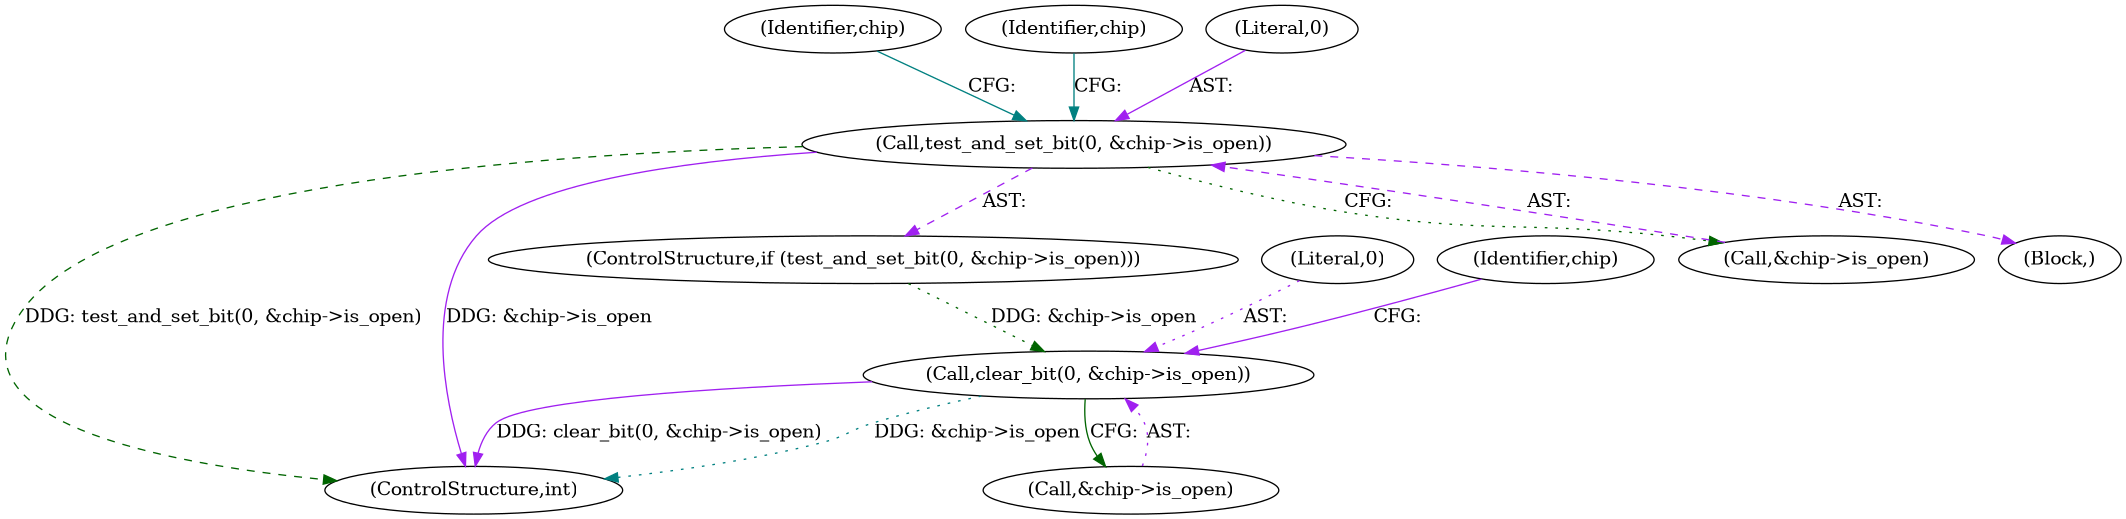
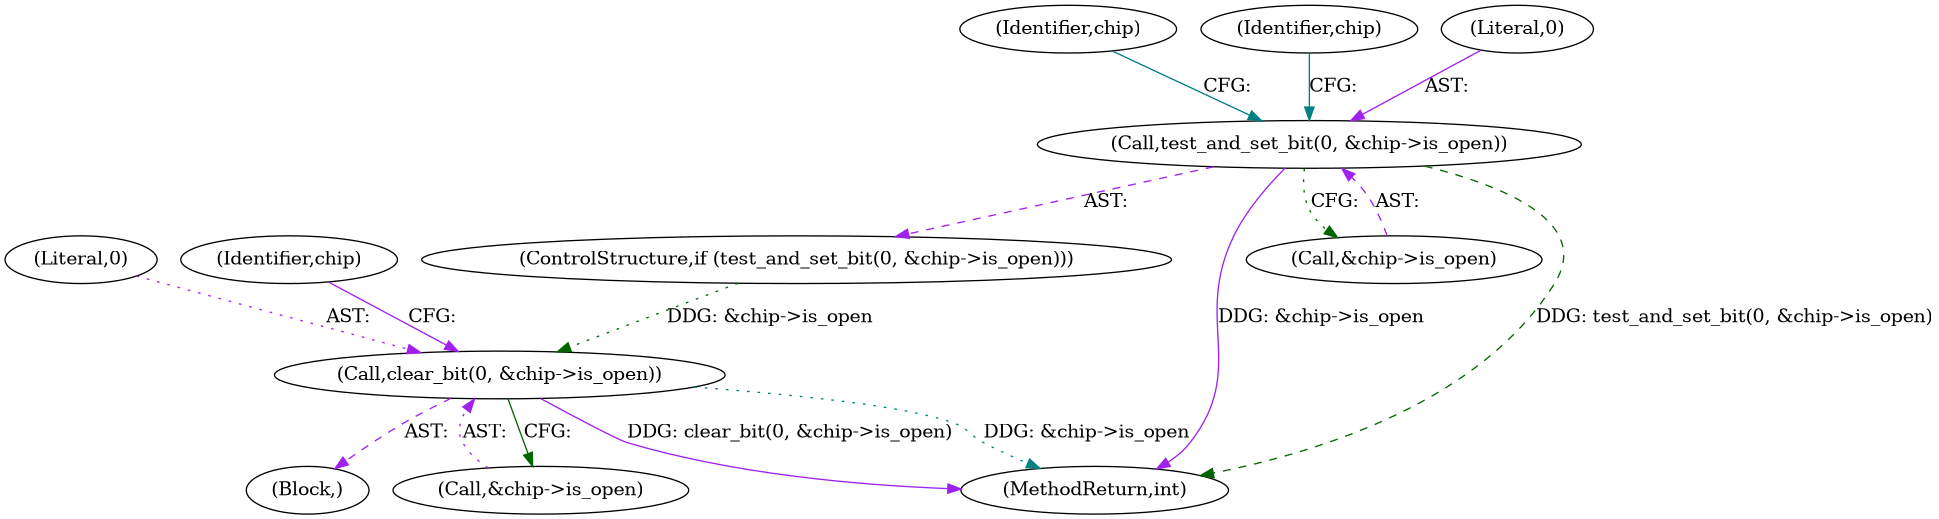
edge "(Call,test_and_set_bit(0, &chip->is_open))" -> "(Block,)": now "(Call,clear_bit(0, &chip->is_open))" -> "(Block,)"
node "(ControlStructure,int)": label "(ControlStructure,int)" -> "(MethodReturn,int)"
